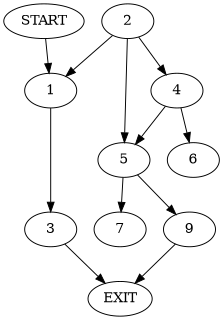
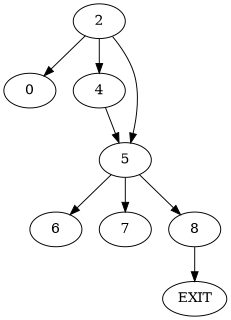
node "START": removed
node "1": label "1" -> "0"
edge "4" -> "6": now "5" -> "6"
node "3": removed
node "9": label "9" -> "8"
